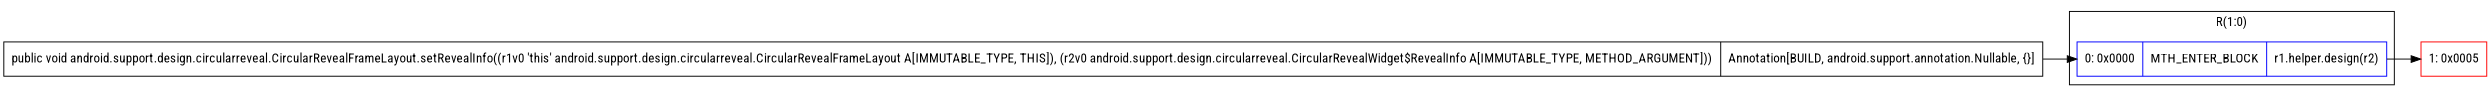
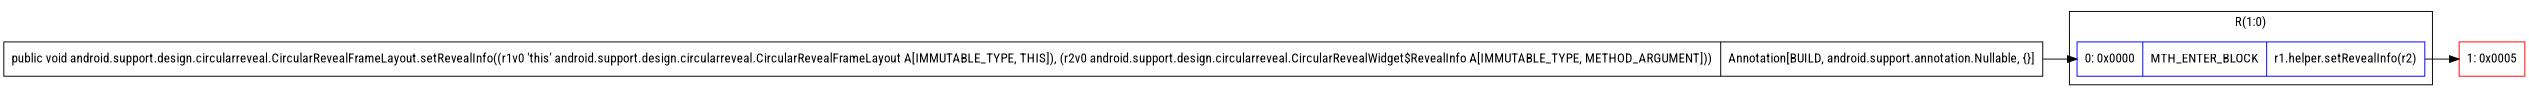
node "0: 0x0000": text "r1.helper.design(r2)" -> "r1.helper.setRevealInfo(r2)"
